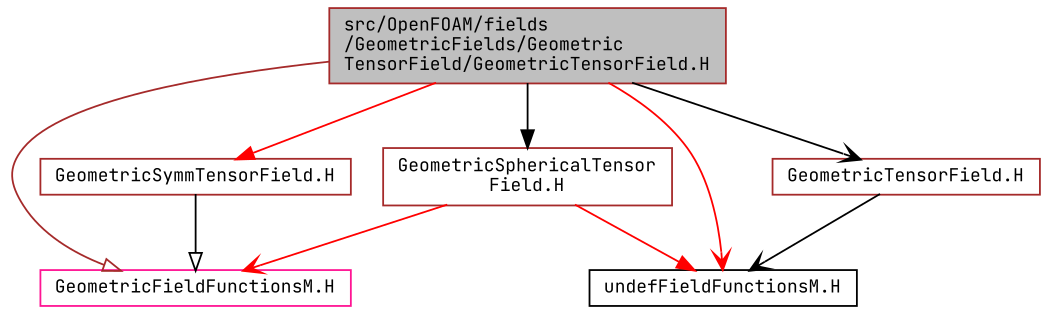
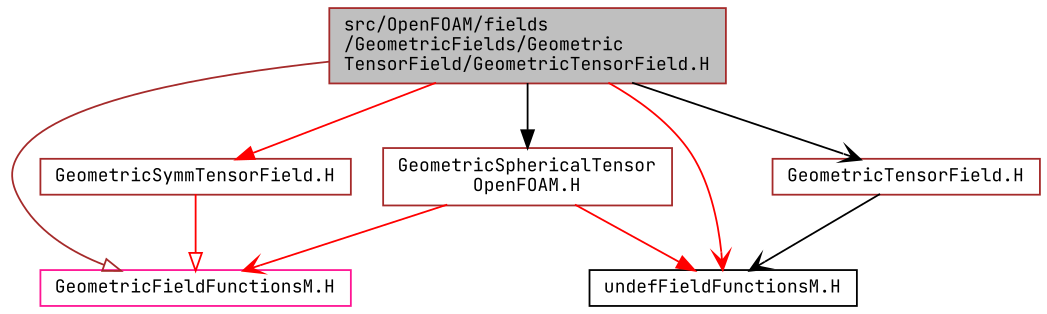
node "GeometricSphericalTensor Field.H": label "GeometricSphericalTensor Field.H" -> "GeometricSphericalTensor OpenFOAM.H"
edge "GeometricSymmTensorField.H" -> "GeometricFieldFunctionsM.H": color black -> red
